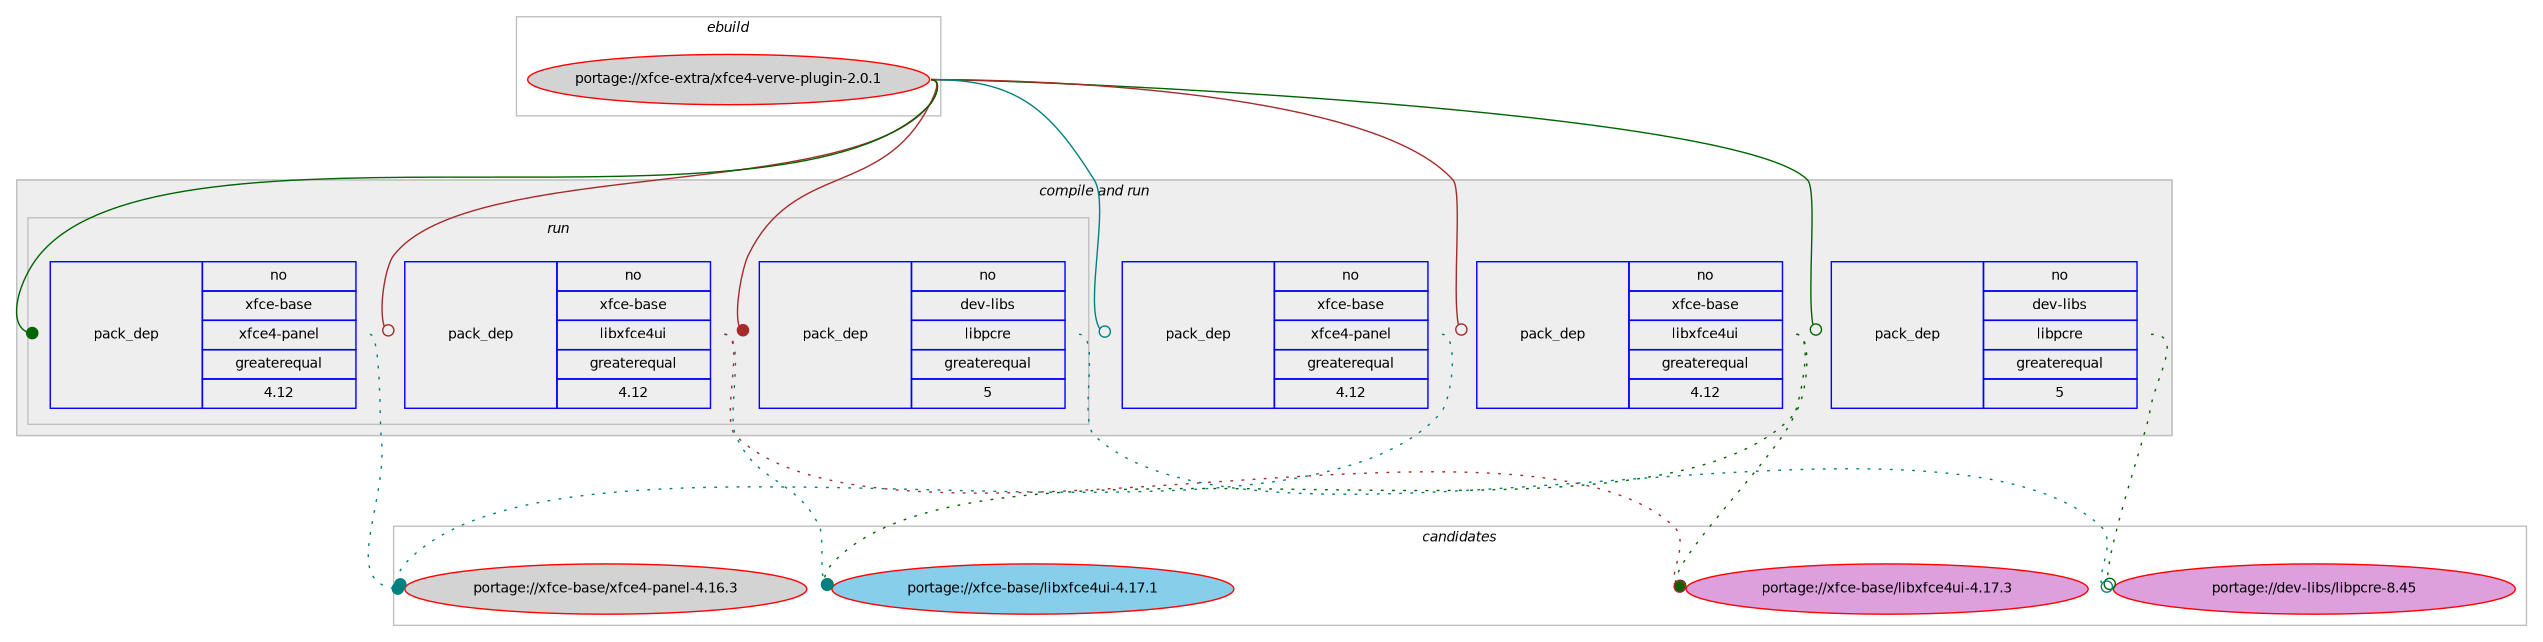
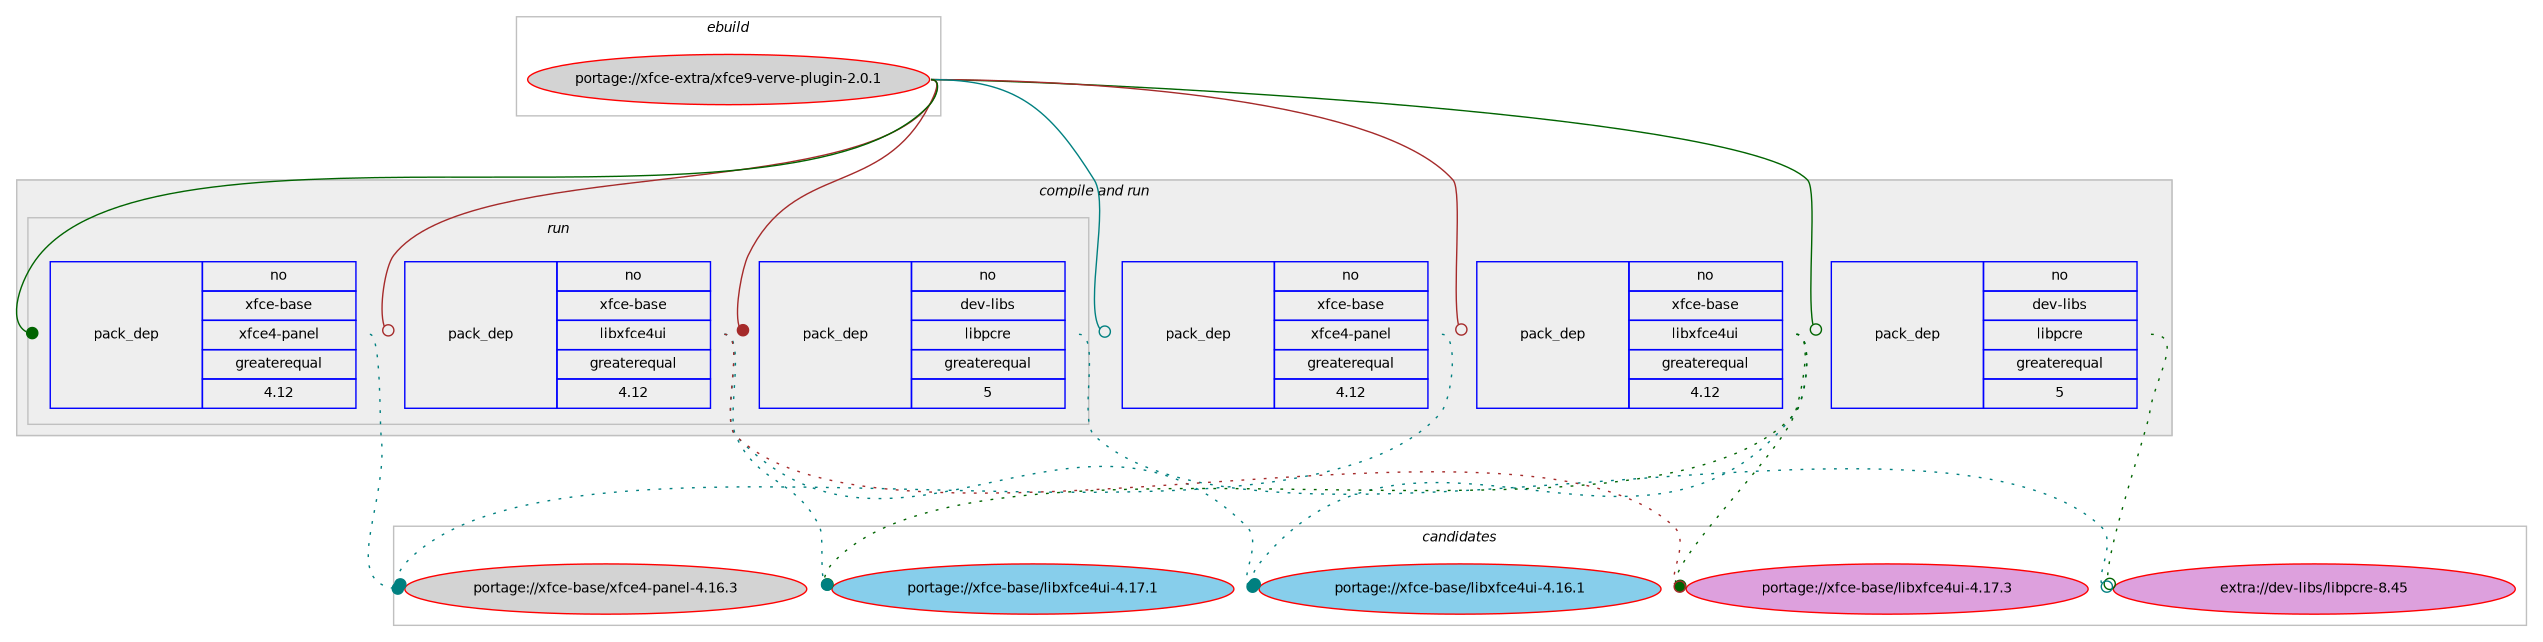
node "portage://xfce-extra/xfce4-verve-plugin-2.0.1": label "portage://xfce-extra/xfce4-verve-plugin-2.0.1" -> "portage://xfce-extra/xfce9-verve-plugin-2.0.1"
node "portage://xfce-base/libxfce4ui-4.16.1": added
node "portage://dev-libs/libpcre-8.45": label "portage://dev-libs/libpcre-8.45" -> "extra://dev-libs/libpcre-8.45"
